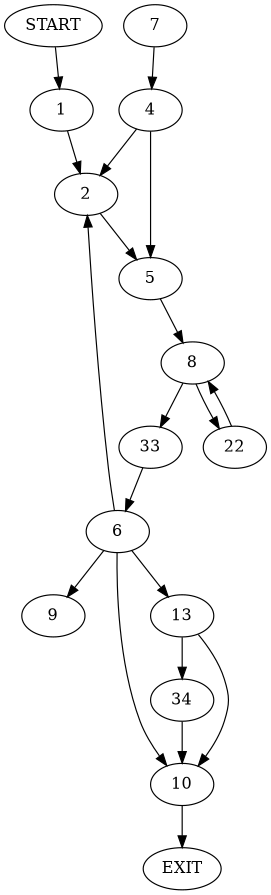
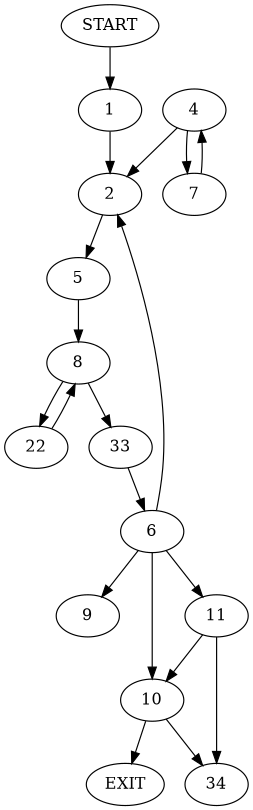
edge "4" -> "5": now "4" -> "7"
node "13": label "13" -> "11"
edge "34" -> "10": reversed
